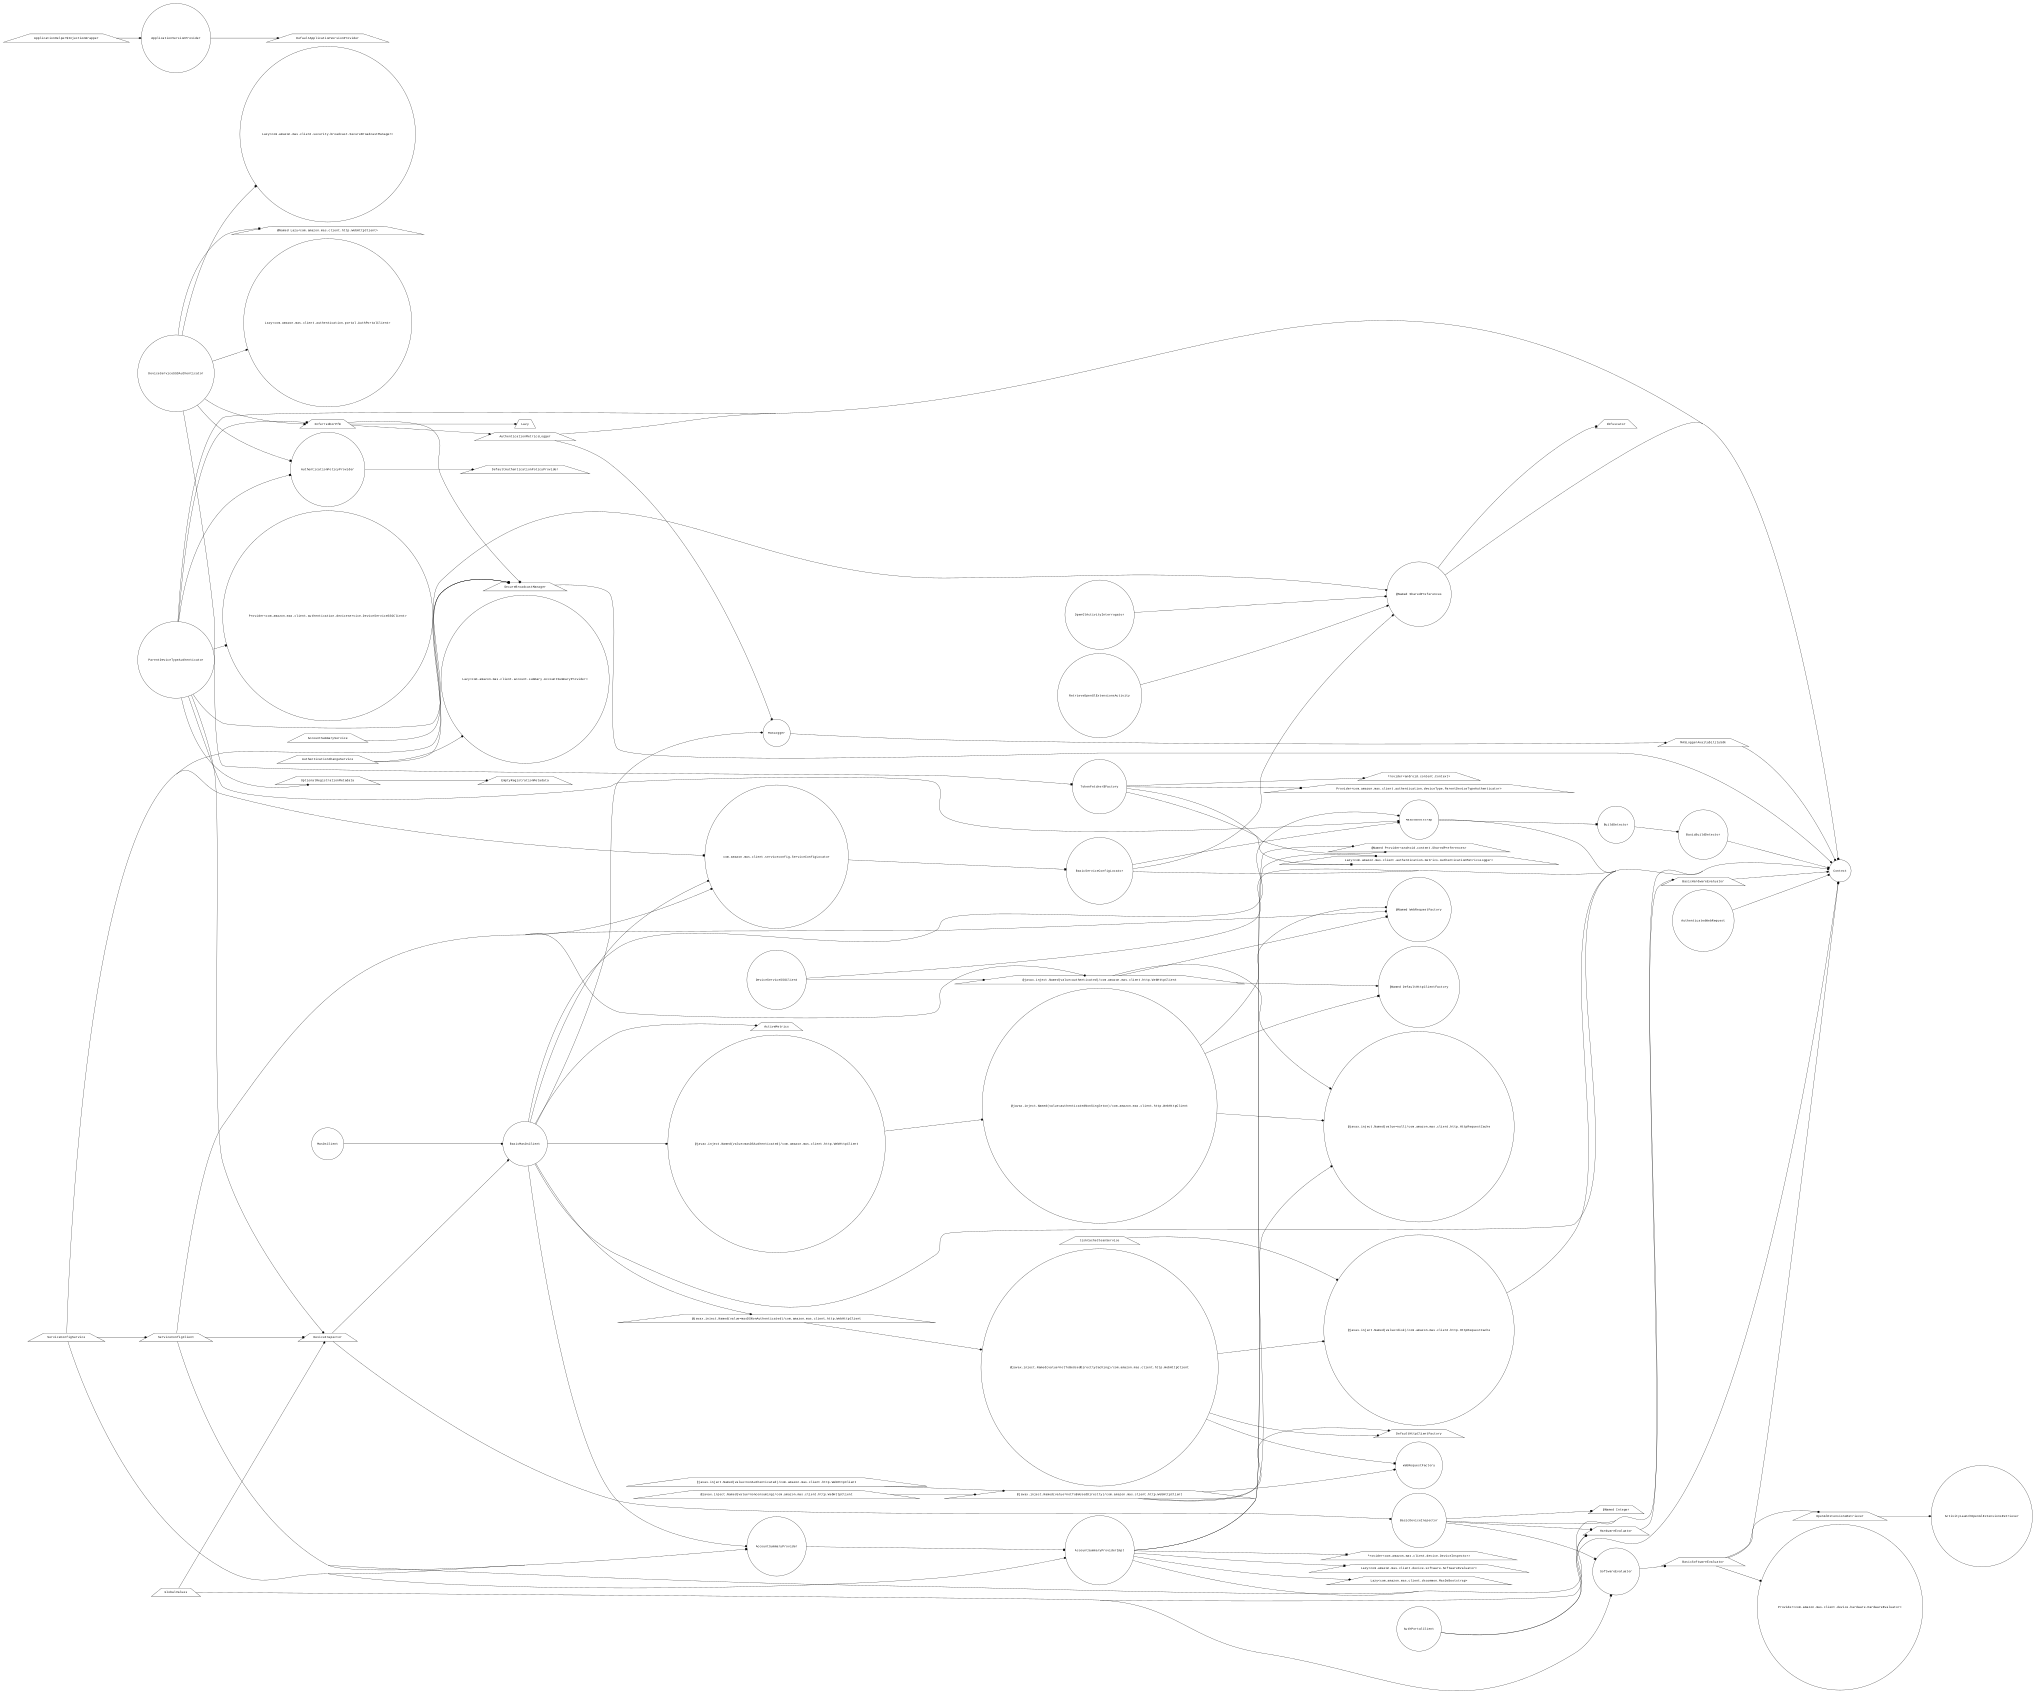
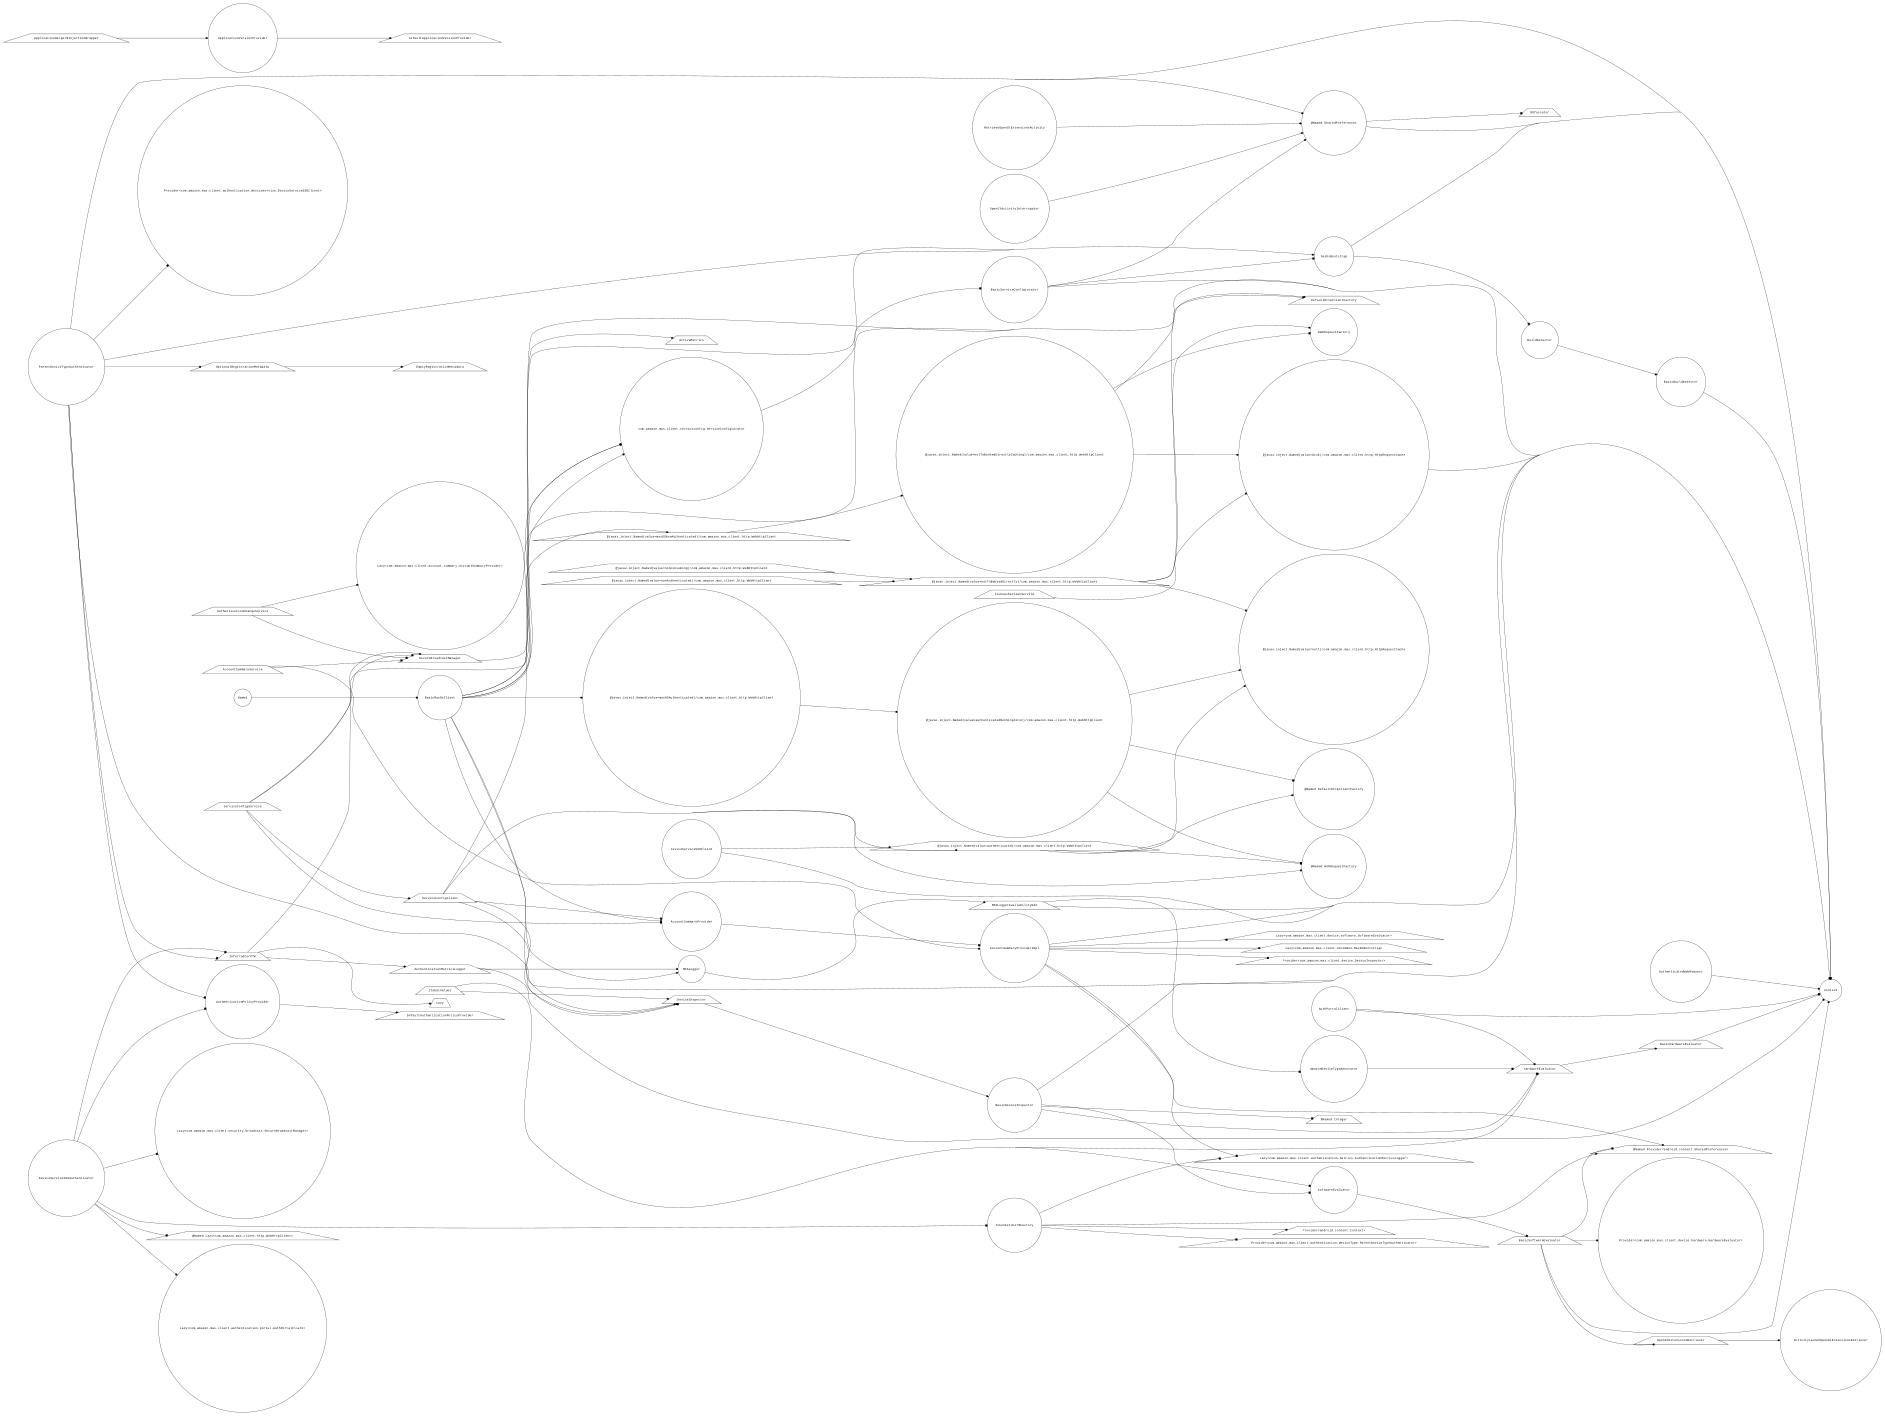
node "AmazonDeviceTypeAnnotator": added
node "MasDsClient": label "MasDsClient" -> "Named"
edge "BasicSoftwareEvaluator" -> "@Named Provider<android.content.SharedPreferences>": added
edge "DeviceInspector" -> "BasicMasDsClient": reversed
edge "ServiceConfigService" -> "AccountSummaryProviderImpl": now "AccountSummaryService" -> "AccountSummaryProviderImpl"
